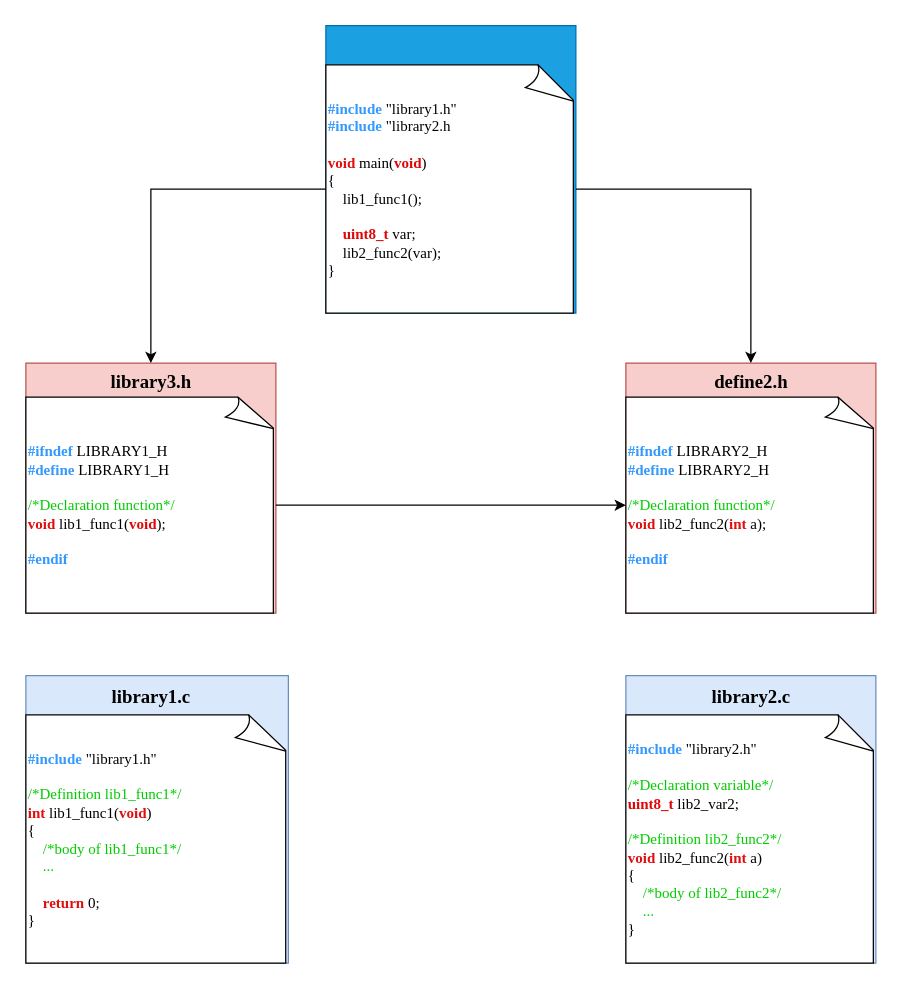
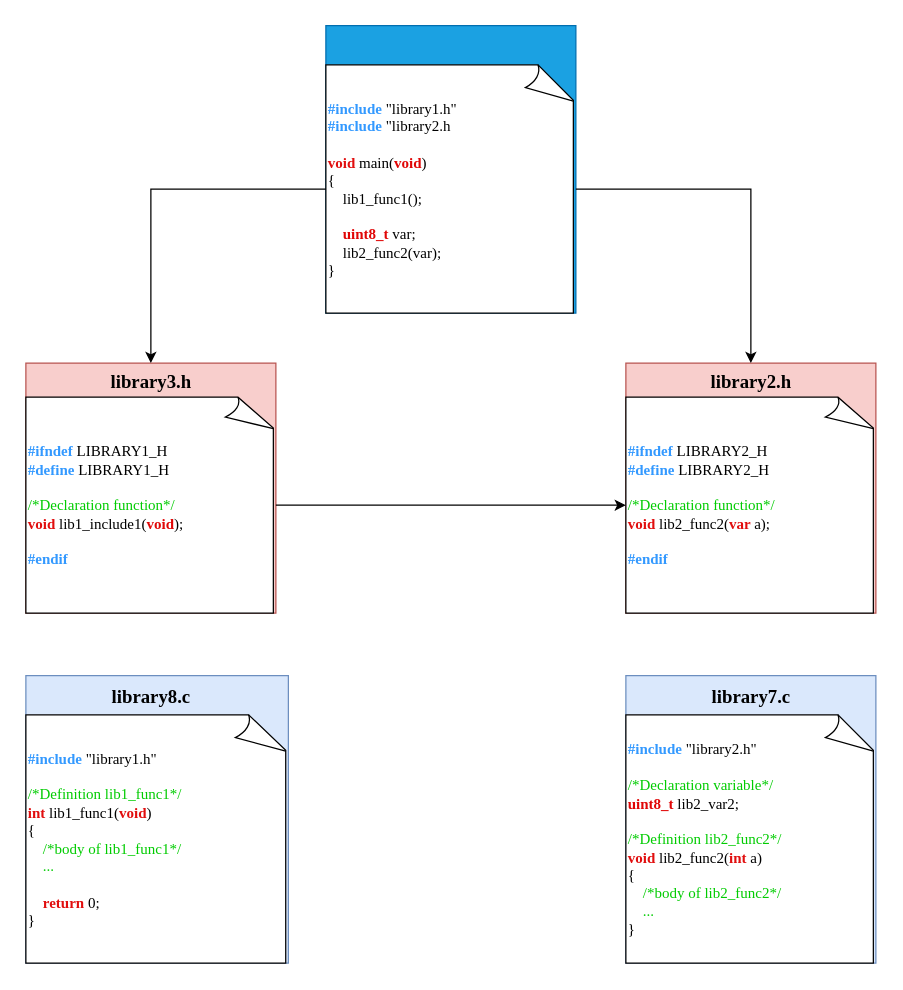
node "define2.h": label "define2.h" -> "library2.h"
node "#ifndef LIBRARY1_H #define LIBRARY1_H /*Declaration function*/ void lib1_func1(void); #endif": label "#ifndef LIBRARY1_H #define LIBRARY1_H /*Declaration function*/ void lib1_func1(void); #endif" -> "#ifndef LIBRARY1_H #define LIBRARY1_H /*Declaration function*/ void lib1_include1(void); #endif"
node "#ifndef LIBRARY2_H #define LIBRARY2_H /*Declaration function*/ void lib2_func2(int a); #endif": label "#ifndef LIBRARY2_H #define LIBRARY2_H /*Declaration function*/ void lib2_func2(int a); #endif" -> "#ifndef LIBRARY2_H #define LIBRARY2_H /*Declaration function*/ void lib2_func2(var a); #endif"
node "library1.c": label "library1.c" -> "library8.c"
node "library2.c": label "library2.c" -> "library7.c"
